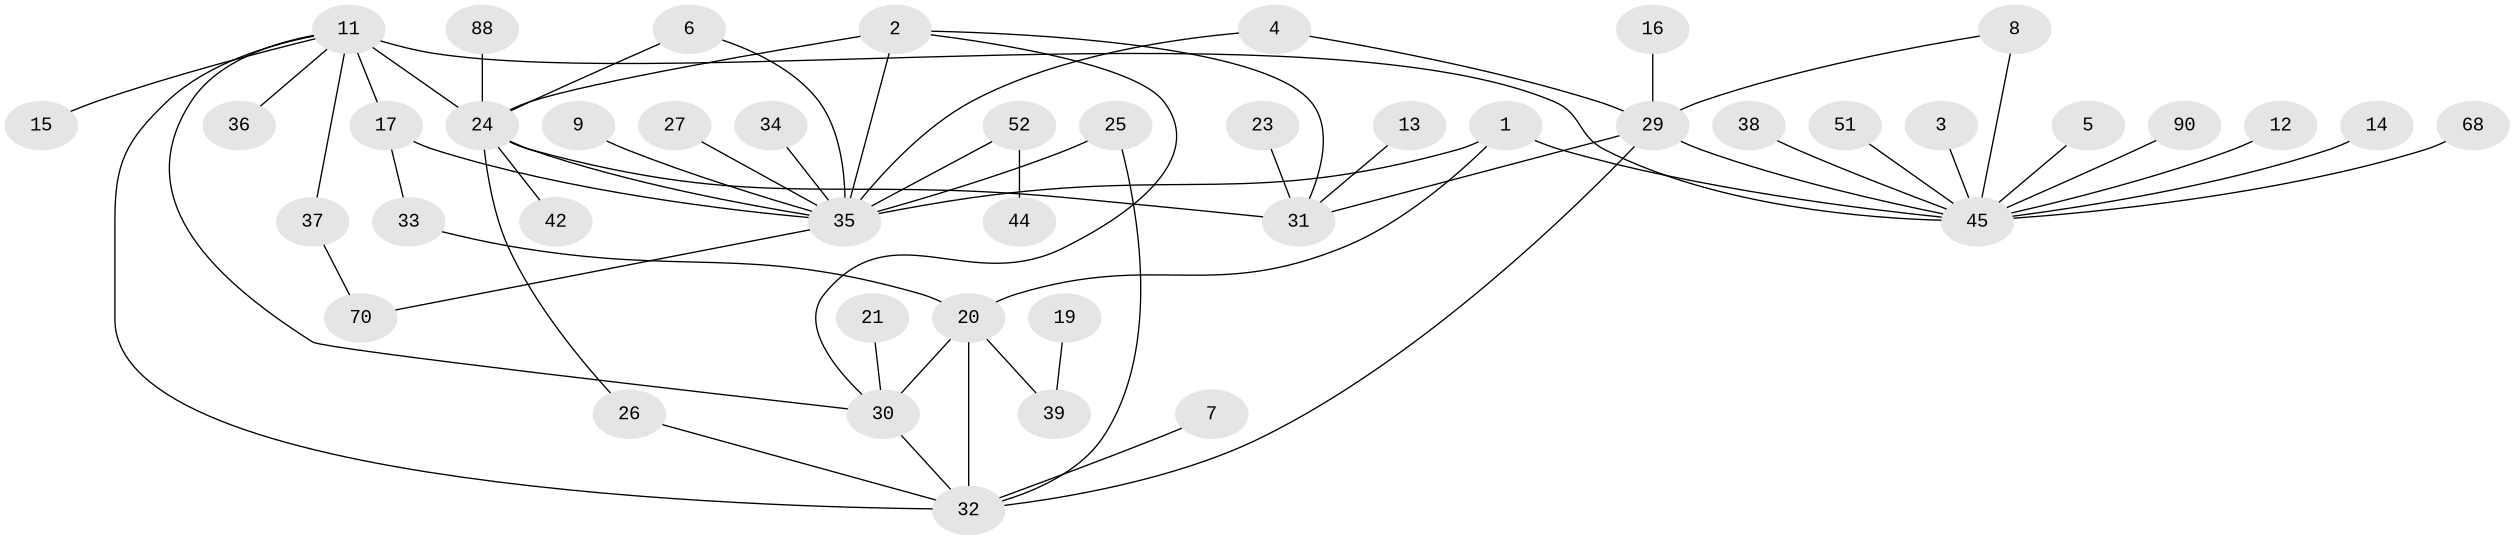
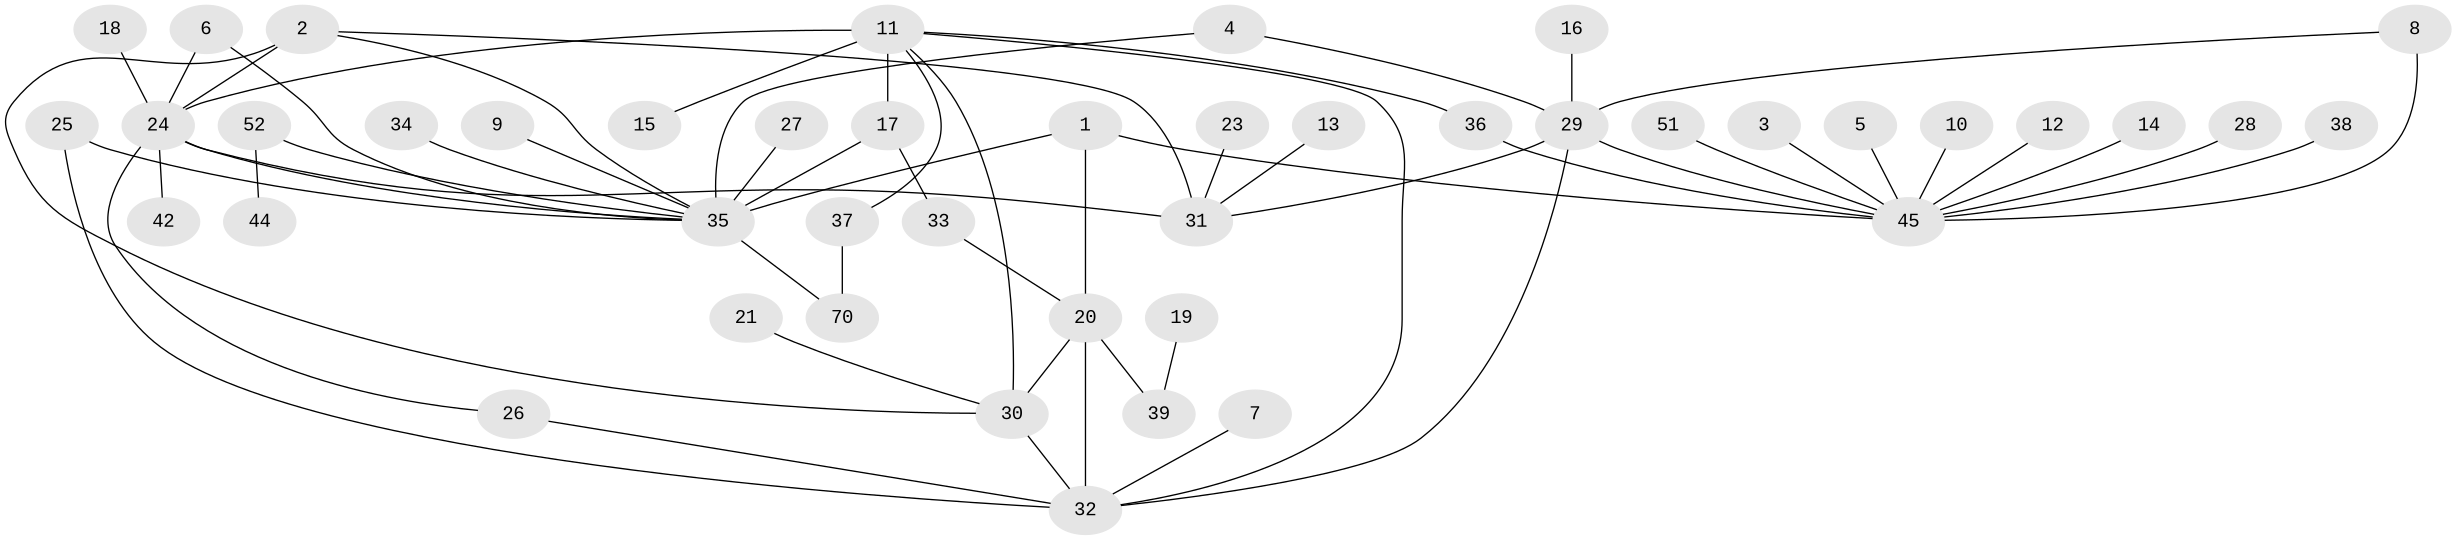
node "88": label "88" -> "18"
edge "11" -- "45": now "36" -- "45"
node "90": label "90" -> "10"
node "68": label "68" -> "28"
